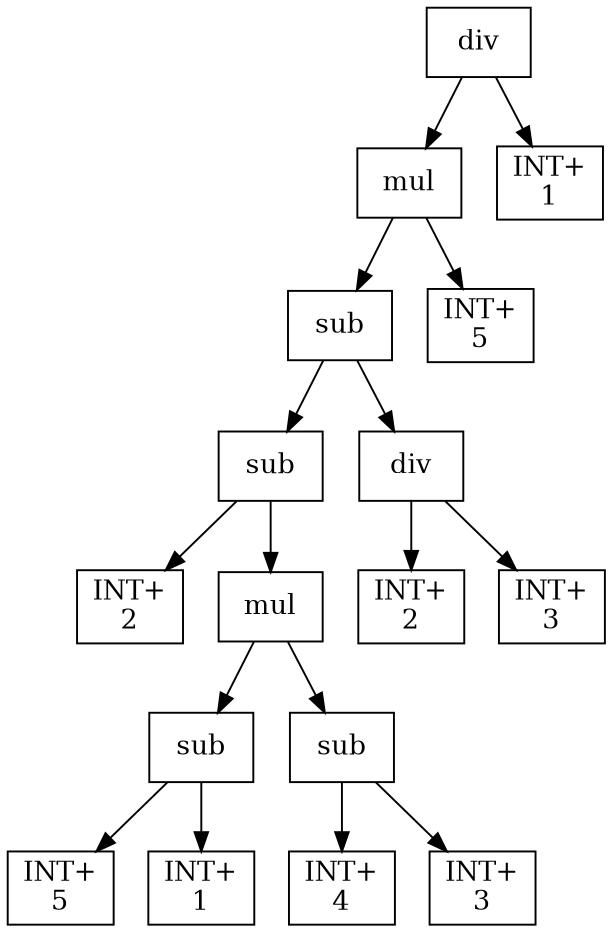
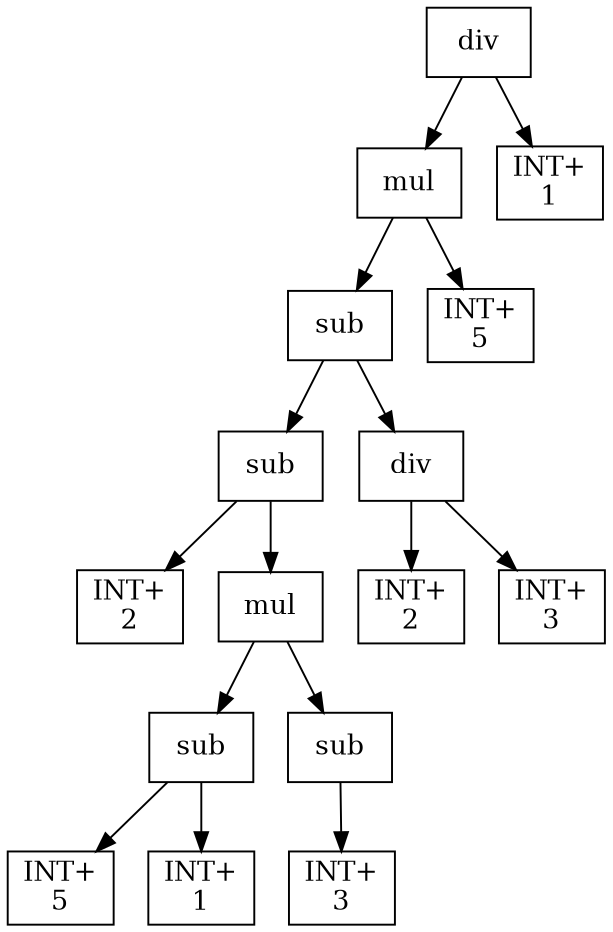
node "INT+ 4": removed
